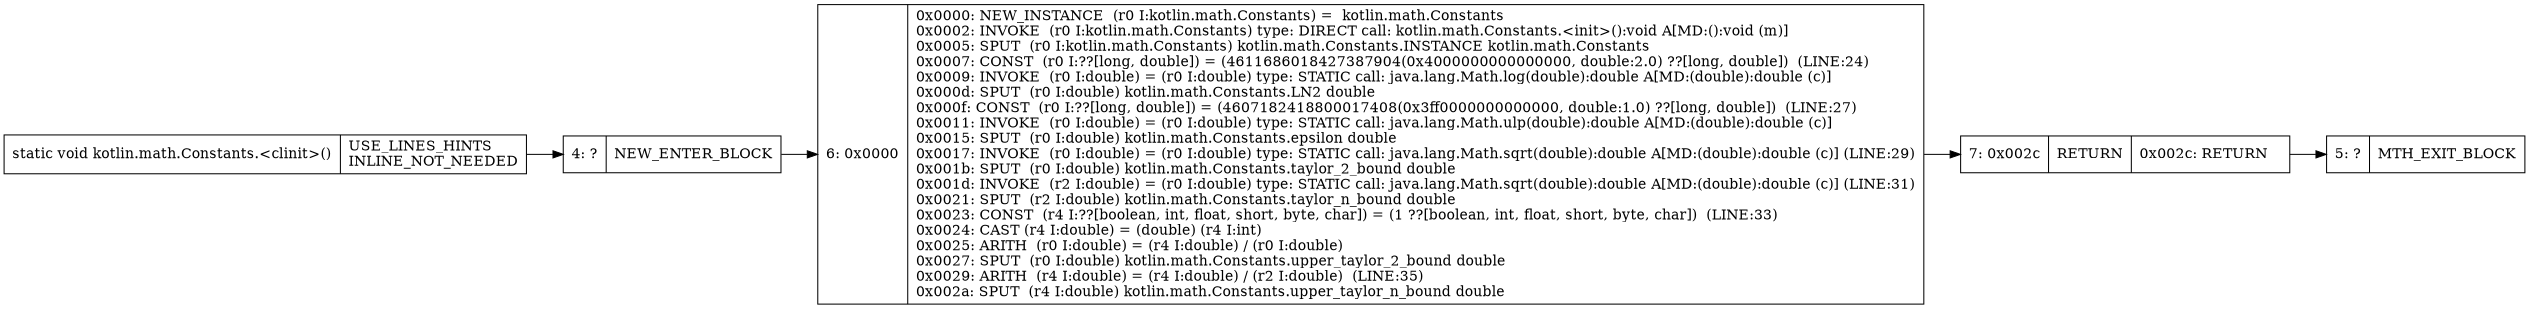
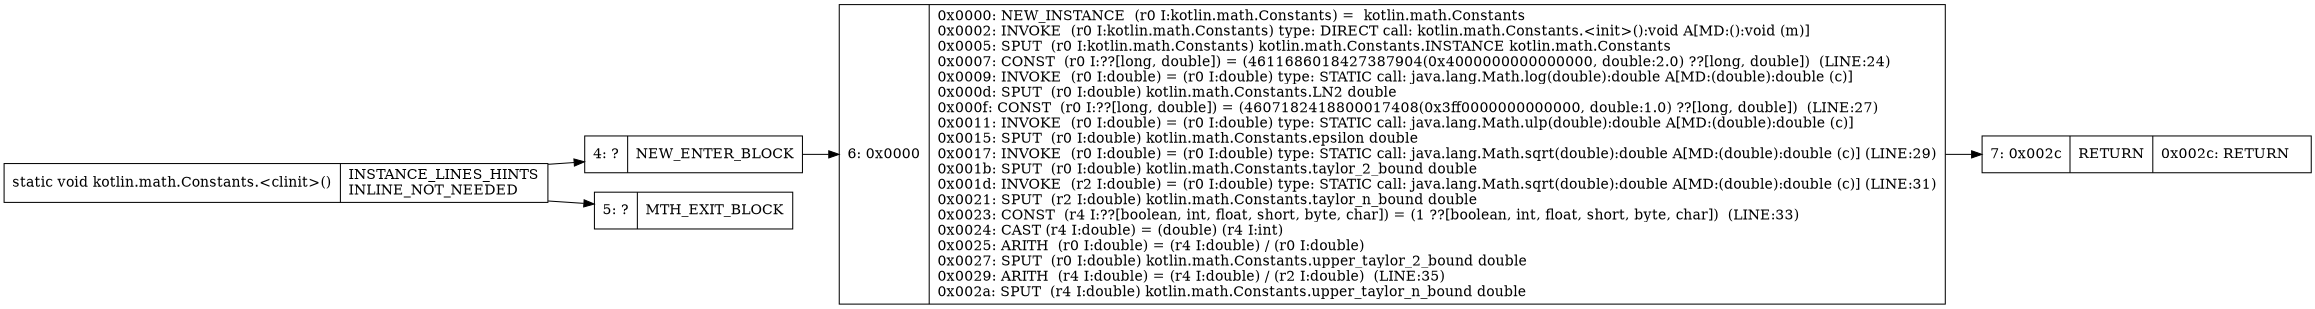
node "static void kotlin.math.Constants.<clinit>()": text "USE_LINES_HINTS" -> "INSTANCE_LINES_HINTS"
edge "7: 0x002c" -> "5: ?": now "static void kotlin.math.Constants.<clinit>()" -> "5: ?"
